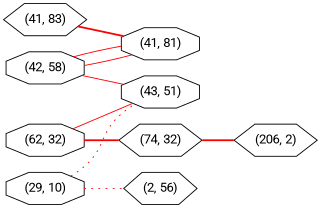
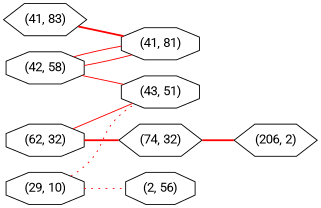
node "(2, 56)": shape hexagon -> octagon
